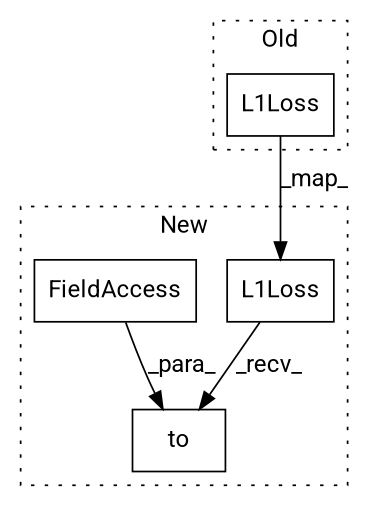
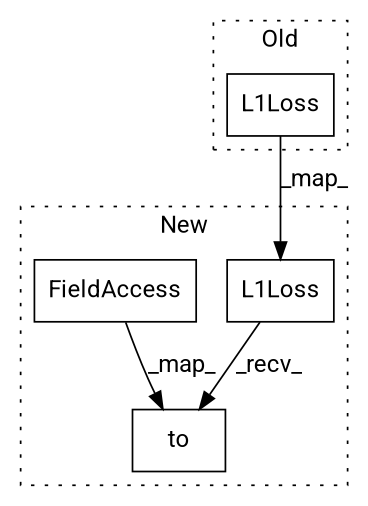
edge "FieldAccess" -> "to": label "_para_" -> "_map_"
